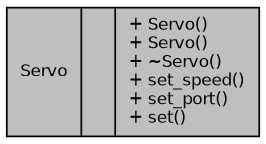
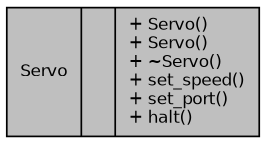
node "Servo": text "+ set()" -> "+ halt()"
